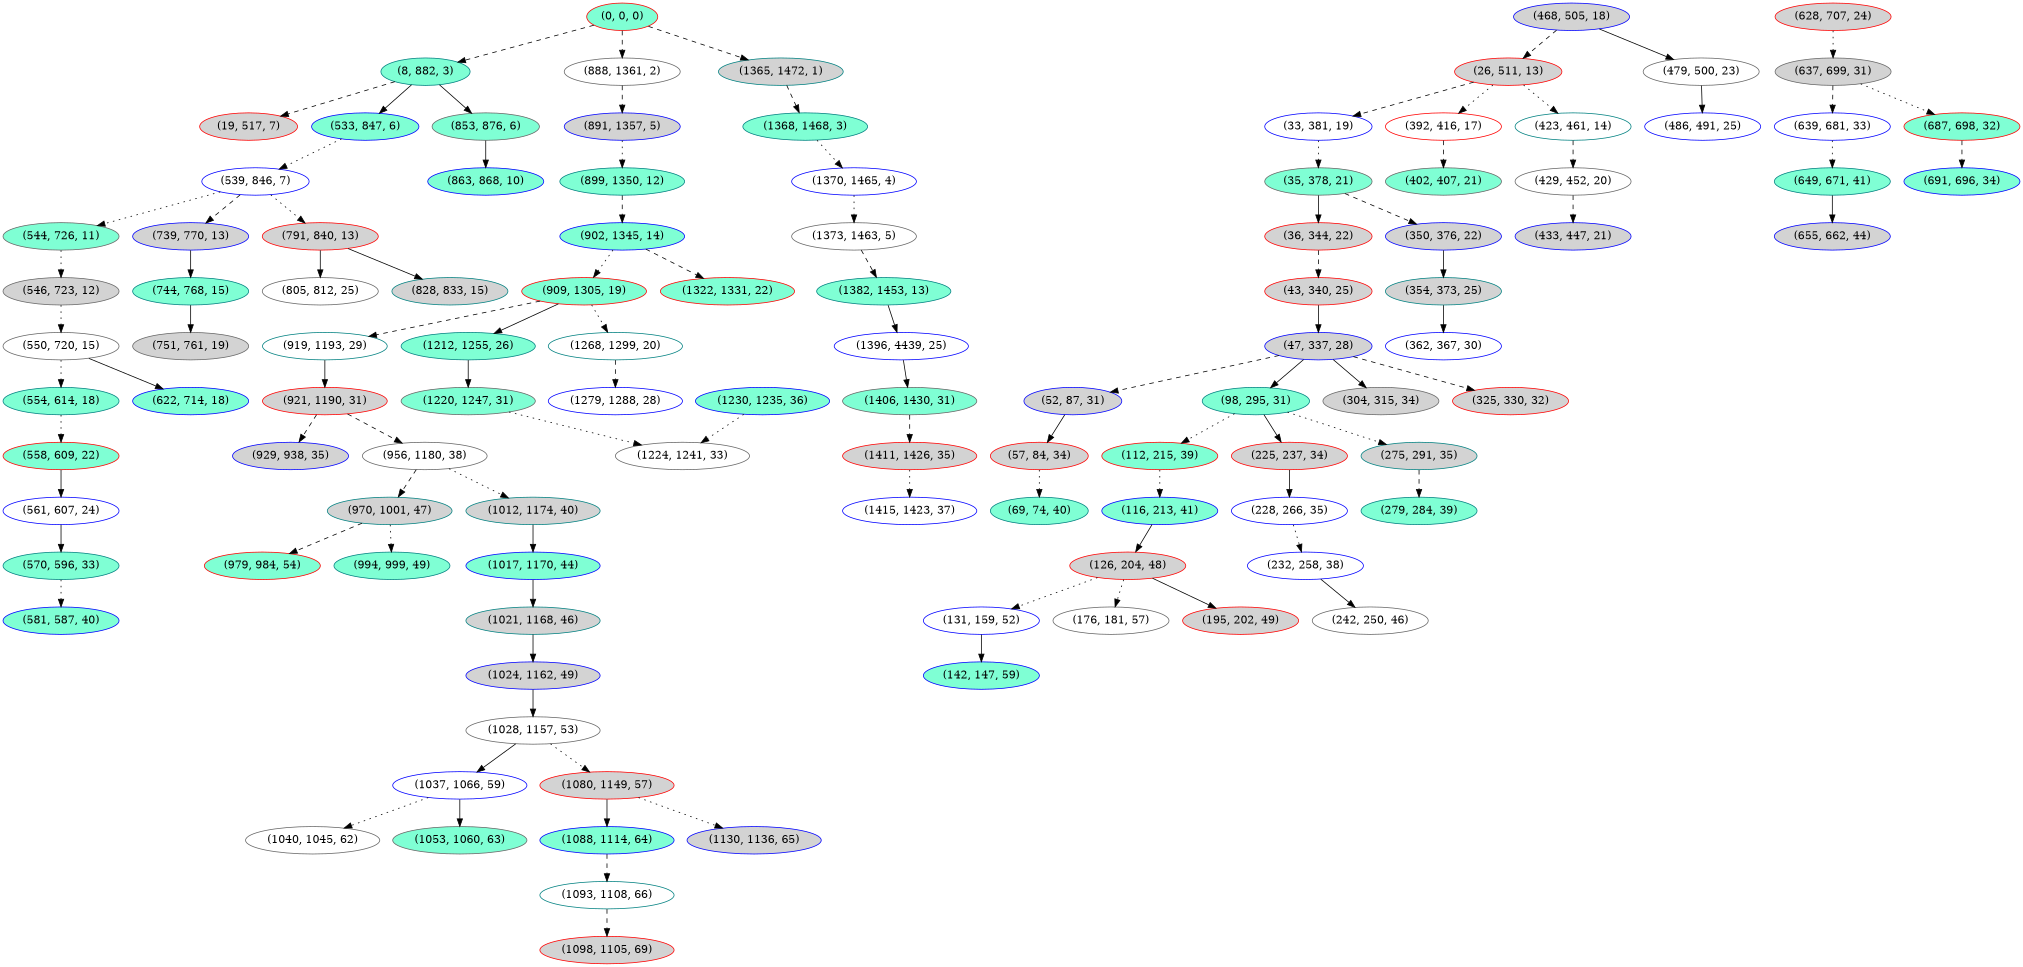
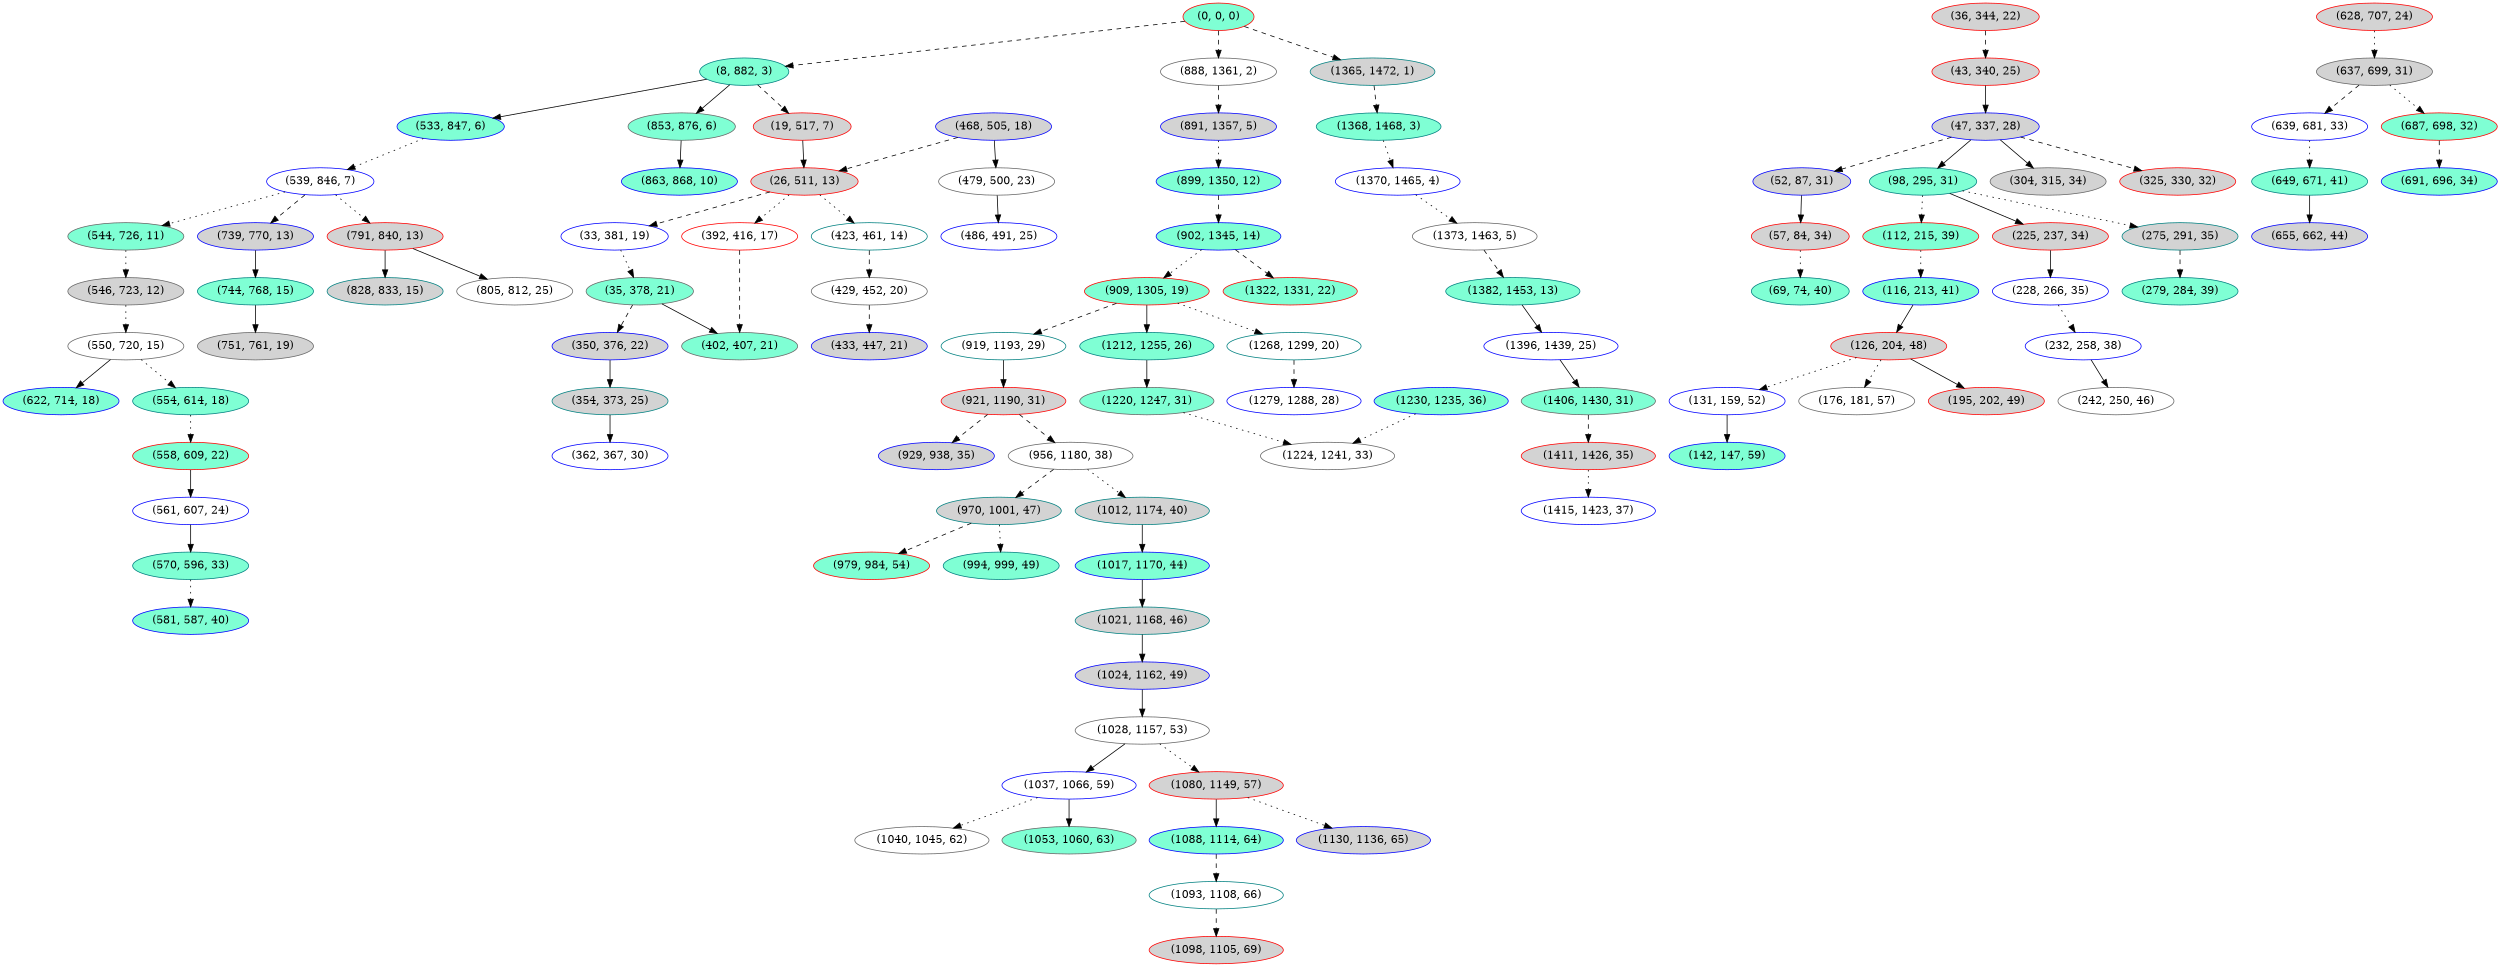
edge "(19, 517, 7)" -> "(26, 511, 13)": added
node "(899, 1350, 12)": color teal -> blue
edge "(35, 378, 21)" -> "(36, 344, 22)": now "(35, 378, 21)" -> "(402, 407, 21)"
node "(1396, 4439, 25)": label "(1396, 4439, 25)" -> "(1396, 1439, 25)"
